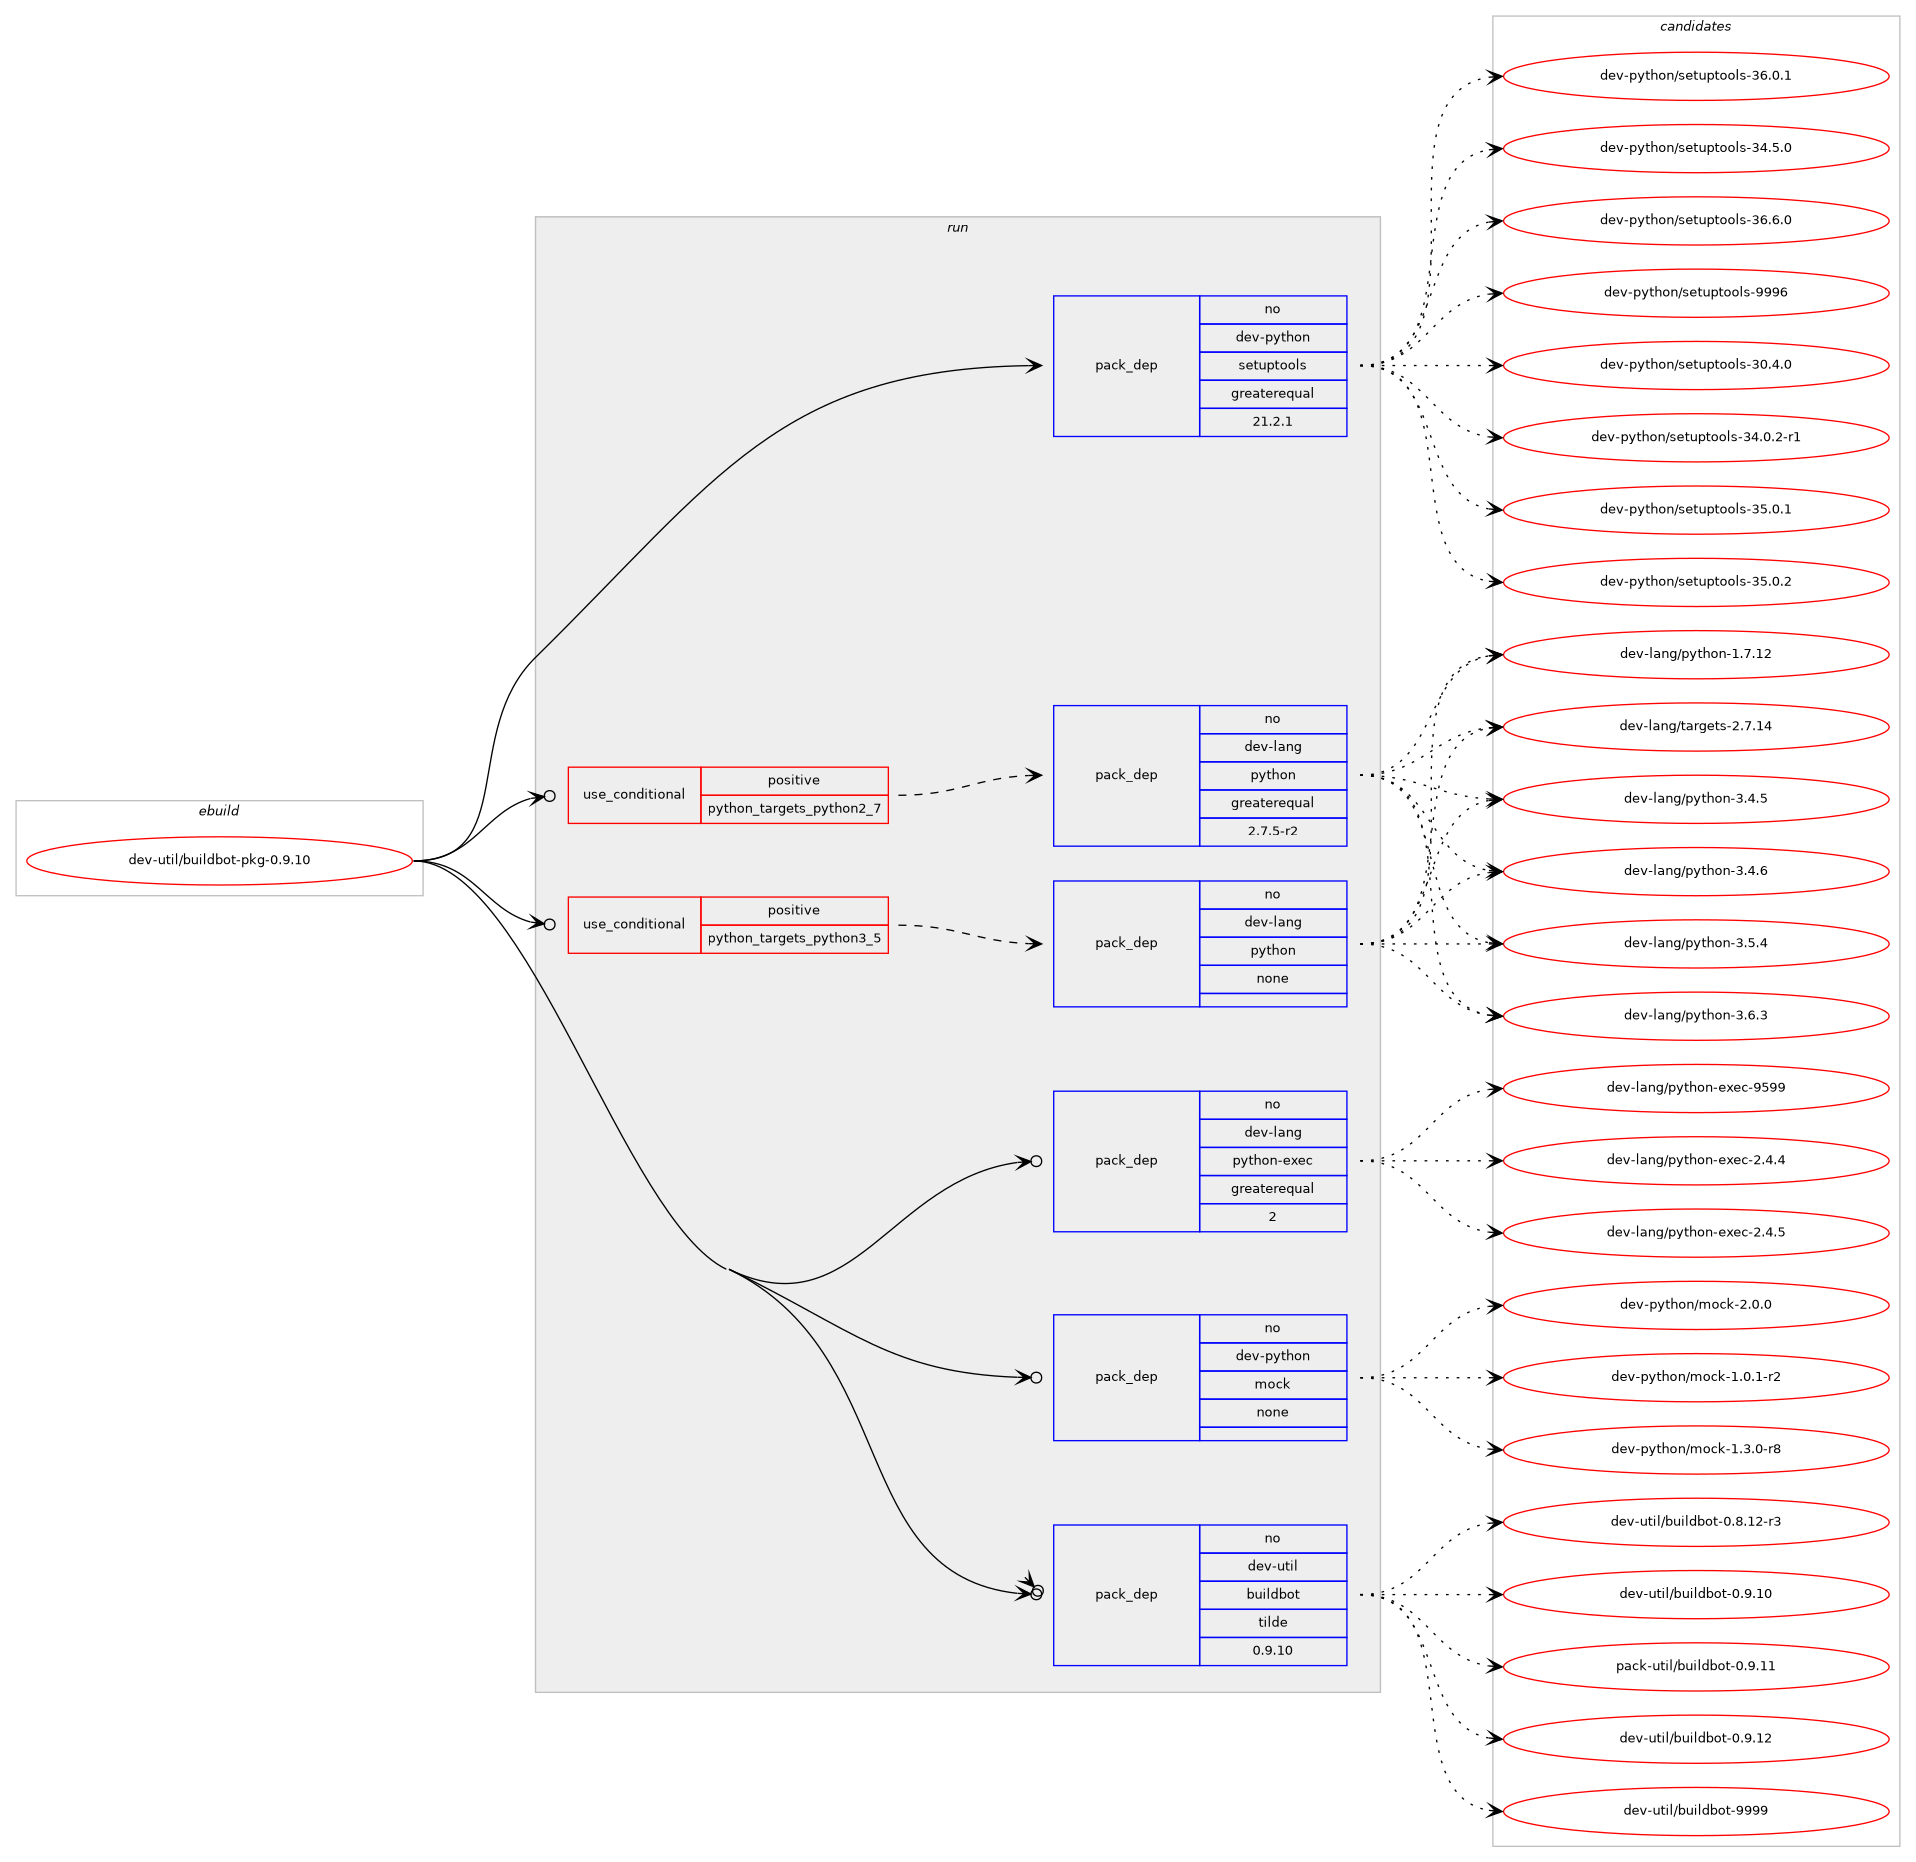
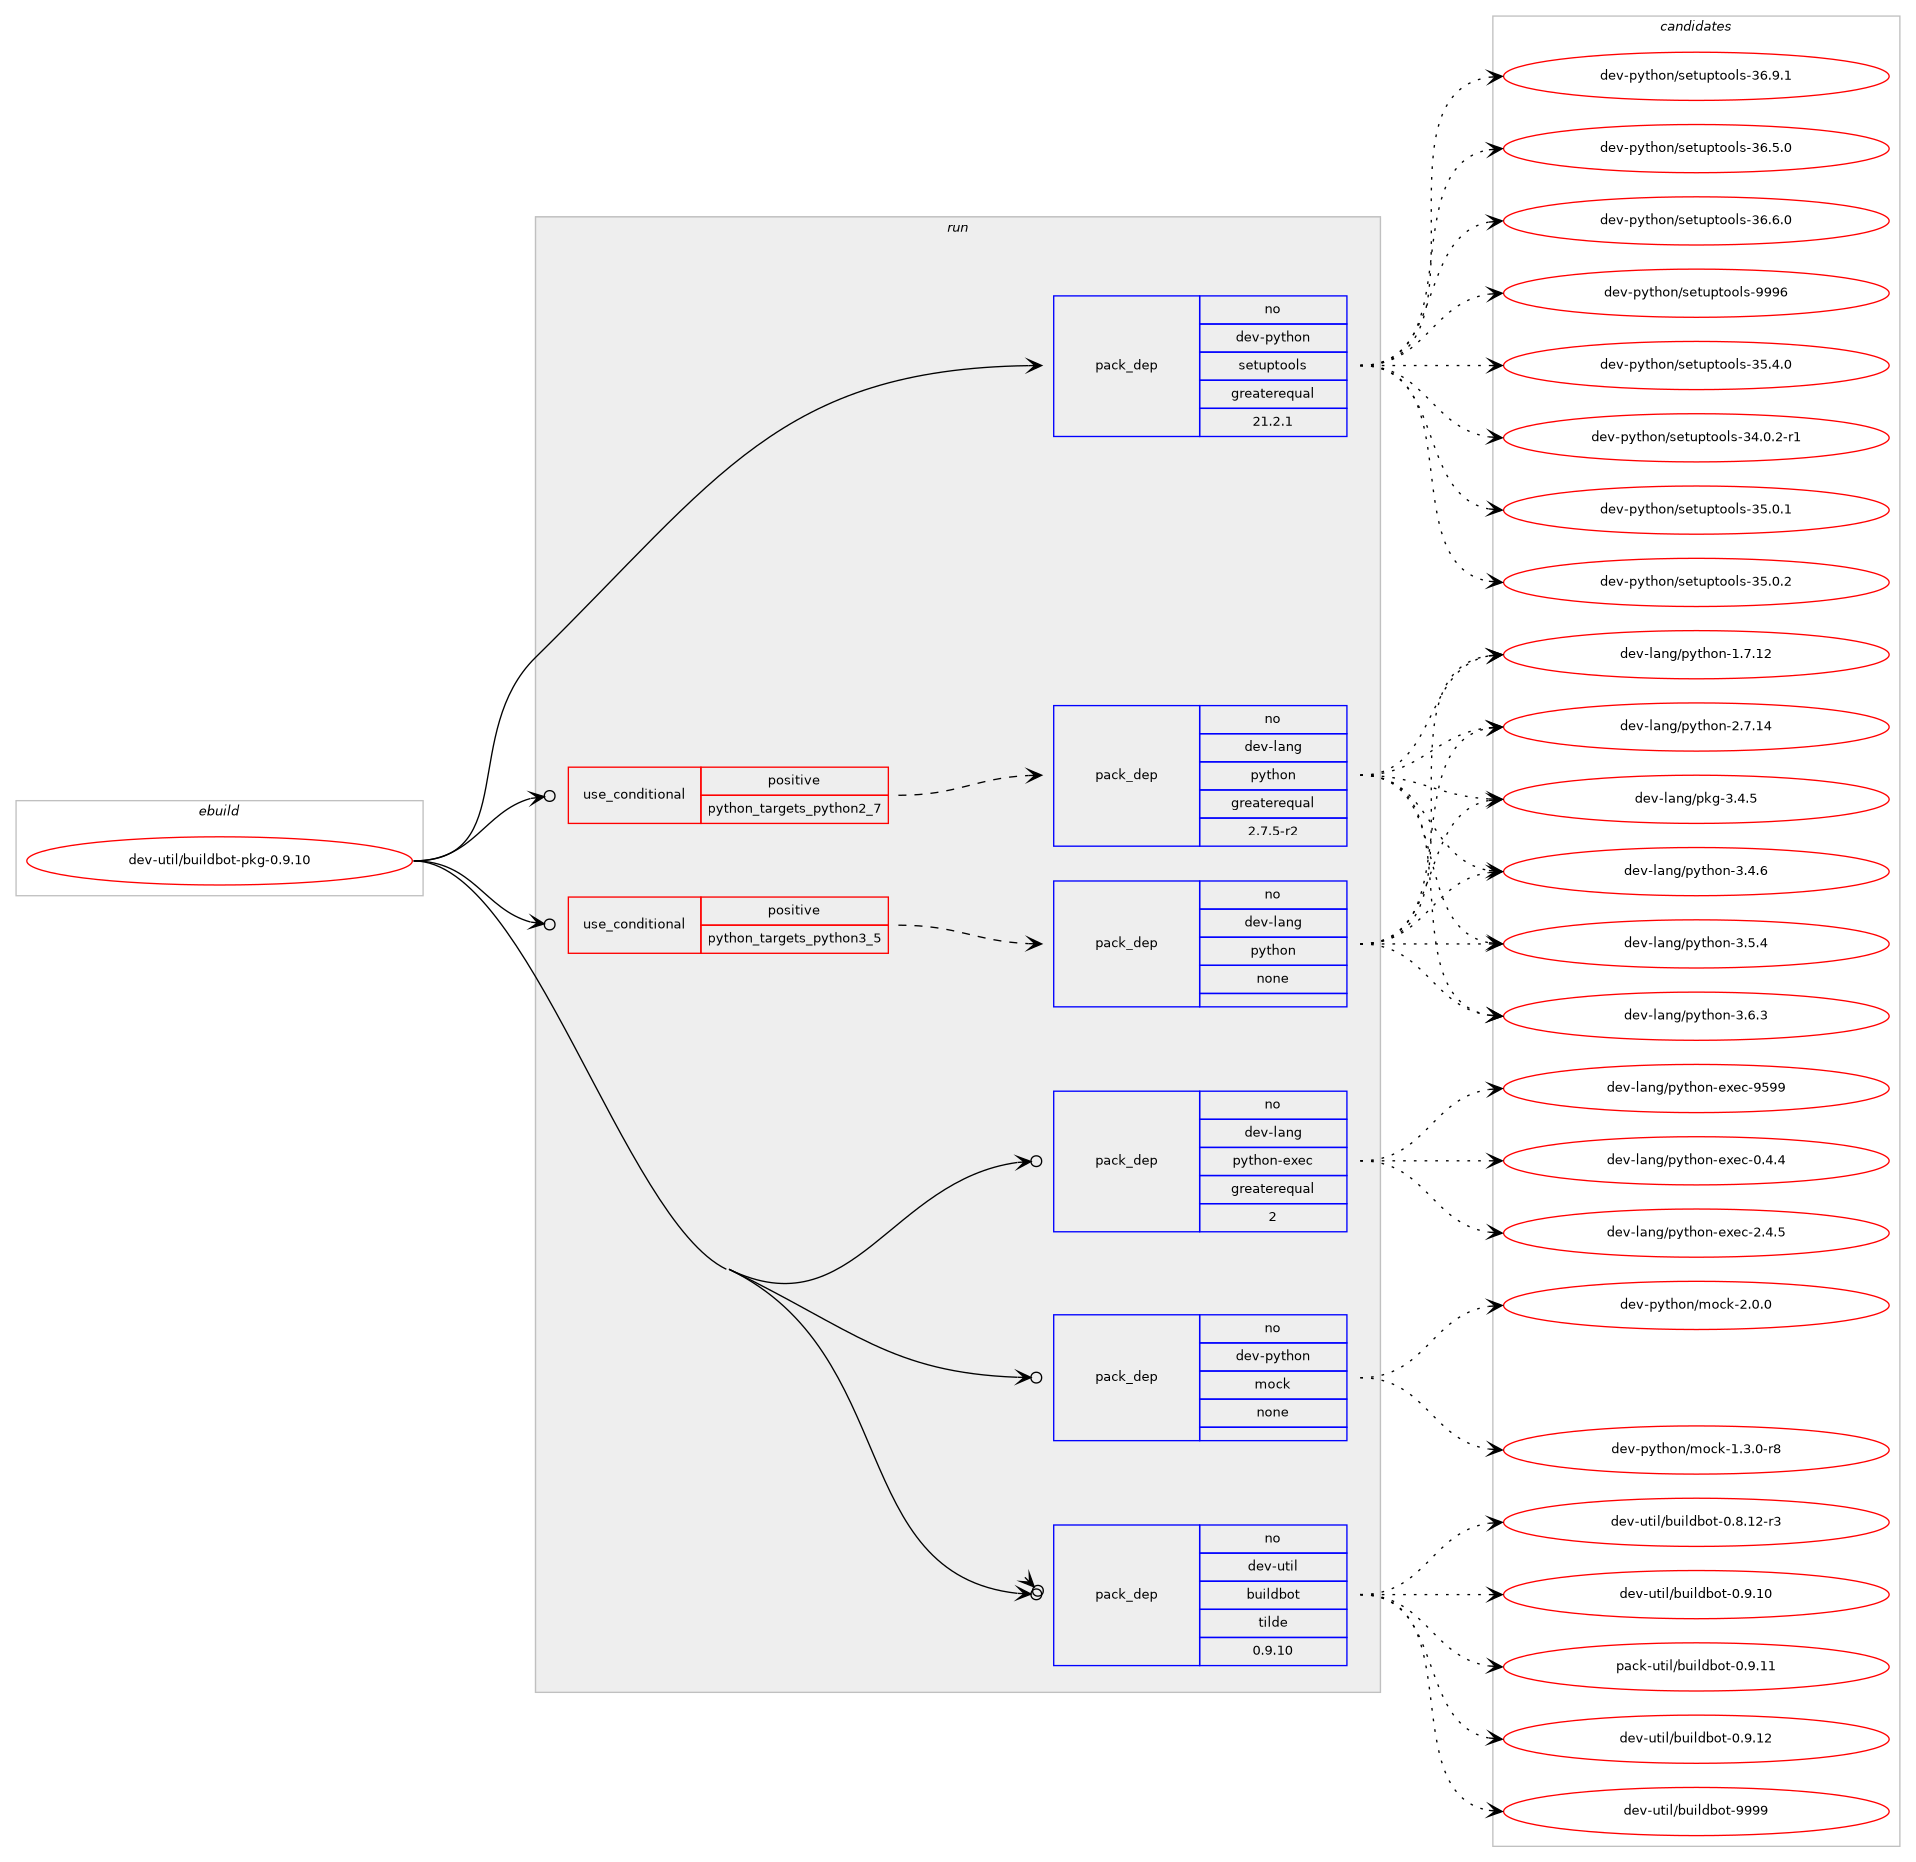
node "dev-python/setuptools-36.0.1": label "dev-python/setuptools-36.0.1" -> "dev-python/setuptools-36.9.1"
node "dev-python/setuptools-34.5.0": label "dev-python/setuptools-34.5.0" -> "dev-python/setuptools-36.5.0"
node "dev-python/setuptools-30.4.0": label "dev-python/setuptools-30.4.0" -> "dev-python/setuptools-35.4.0"
node "dev-lang/targets-2.7.14": label "dev-lang/targets-2.7.14" -> "dev-lang/python-2.7.14"
node "dev-lang/python-3.4.5": label "dev-lang/python-3.4.5" -> "dev-lang/pkg-3.4.5"
node "dev-lang/python-exec-2.4.4": label "dev-lang/python-exec-2.4.4" -> "dev-lang/python-exec-0.4.4"
node "dev-python/mock-1.0.1-r2": removed
